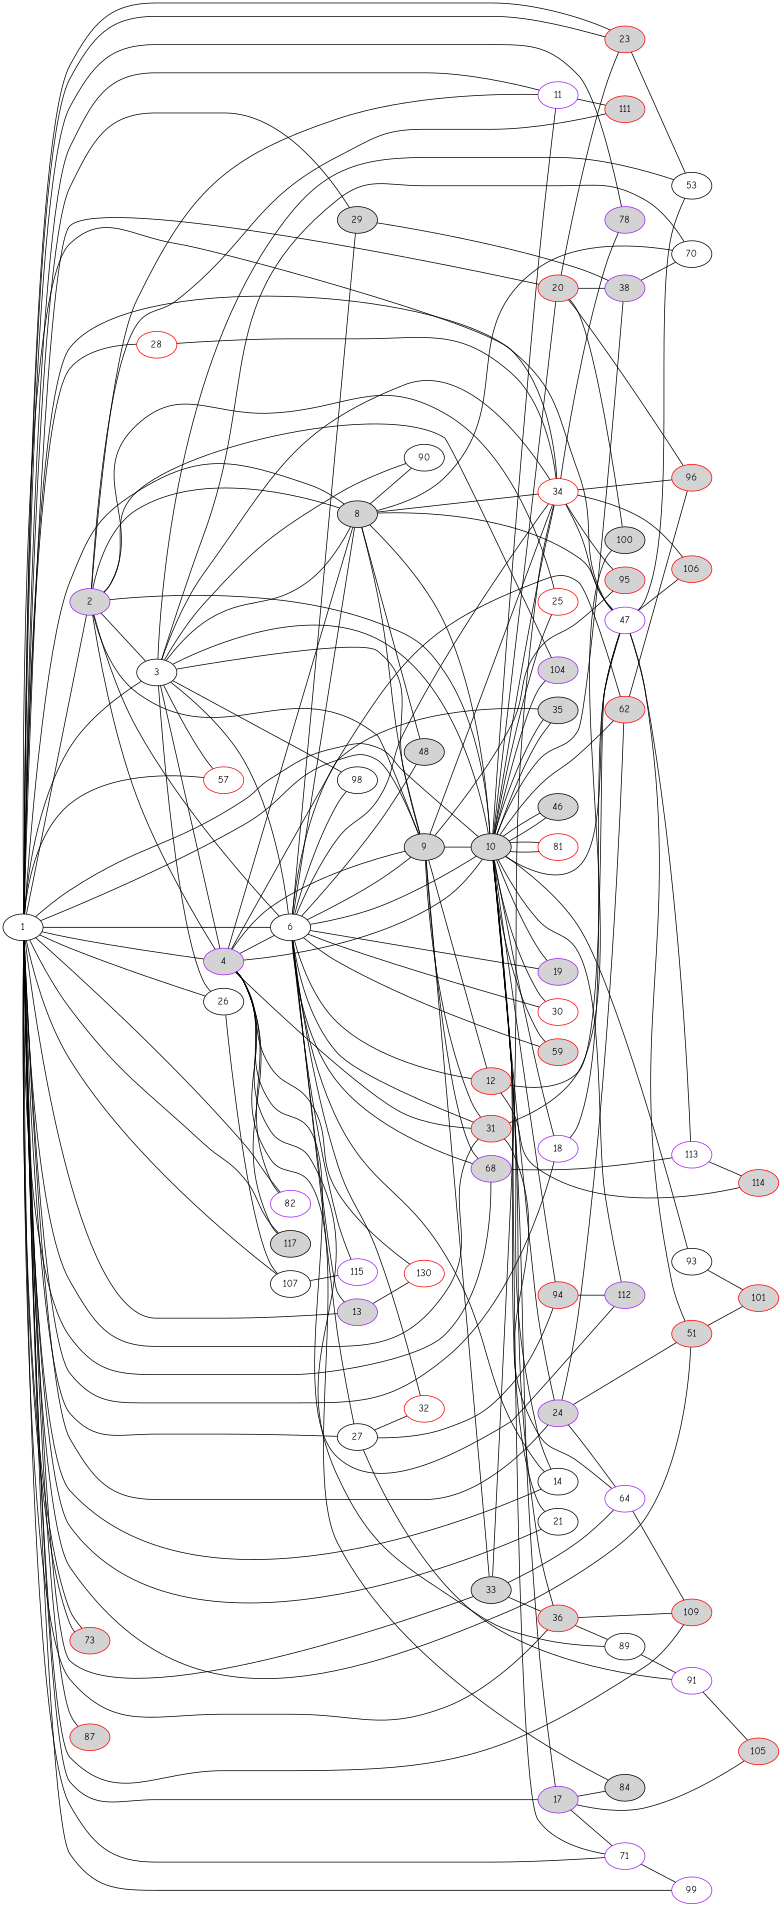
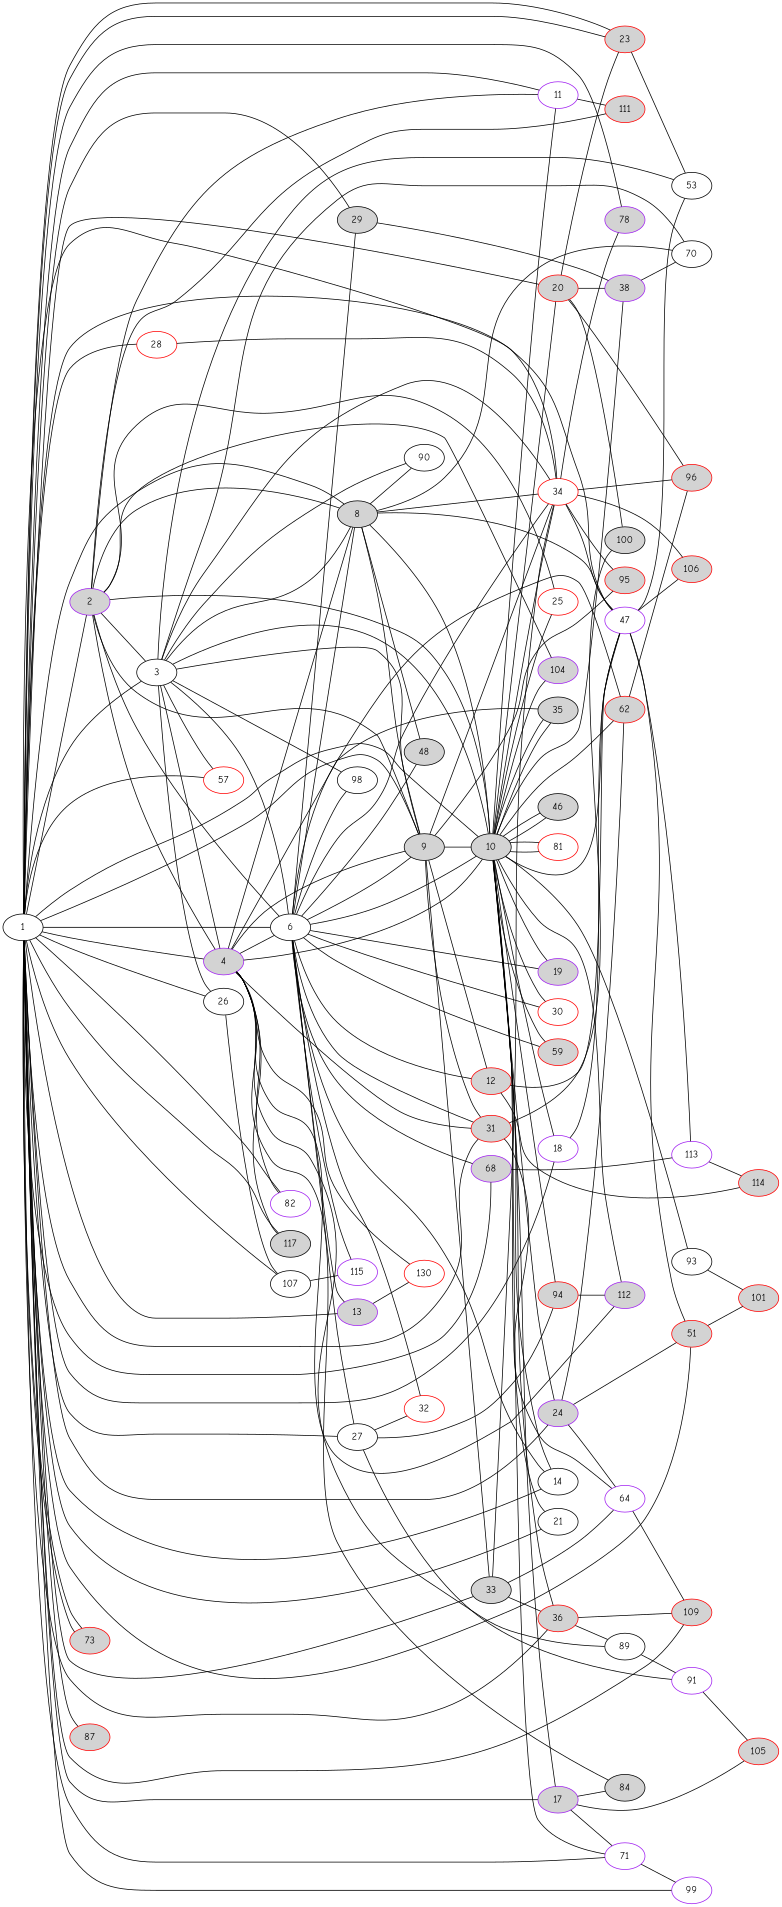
edge "9" -- "68": removed
